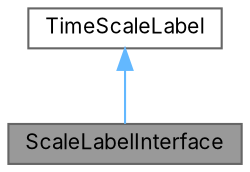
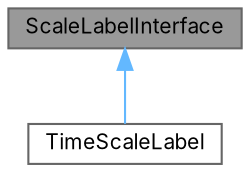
edge "ScaleLabelInterface" -> "TimeScaleLabel": reversed
